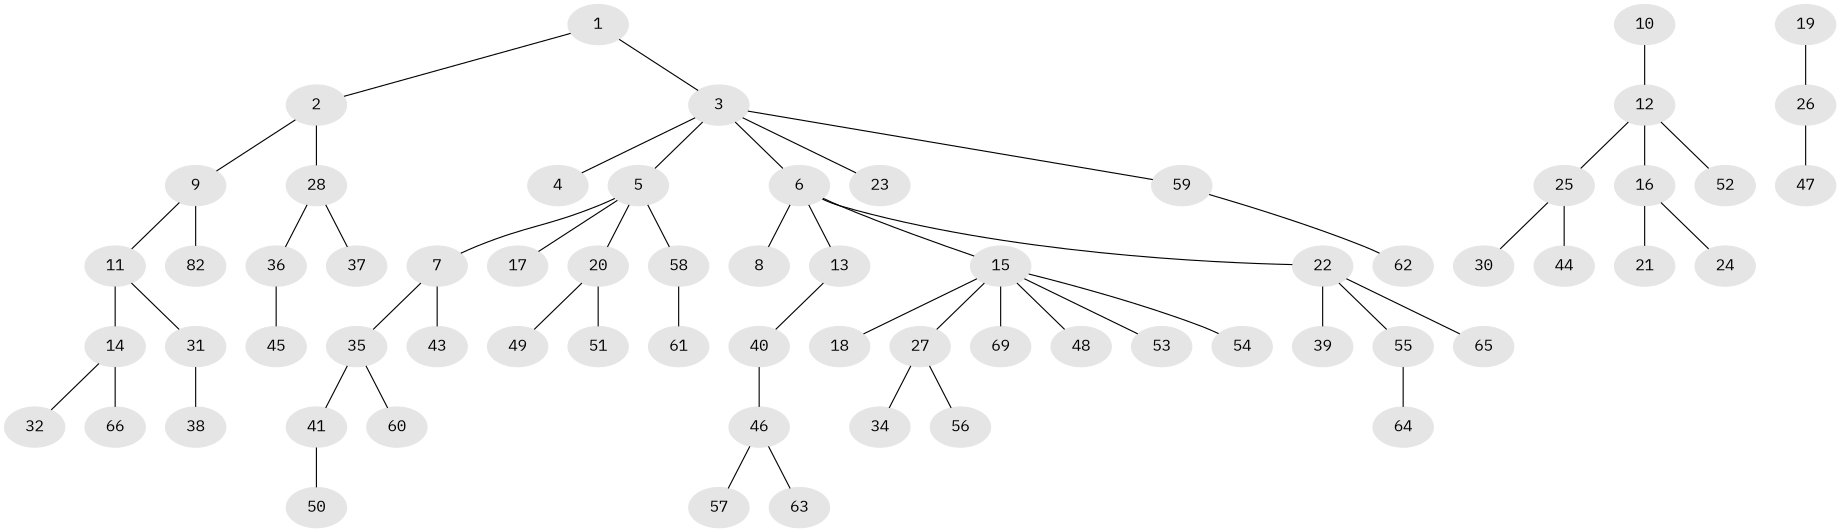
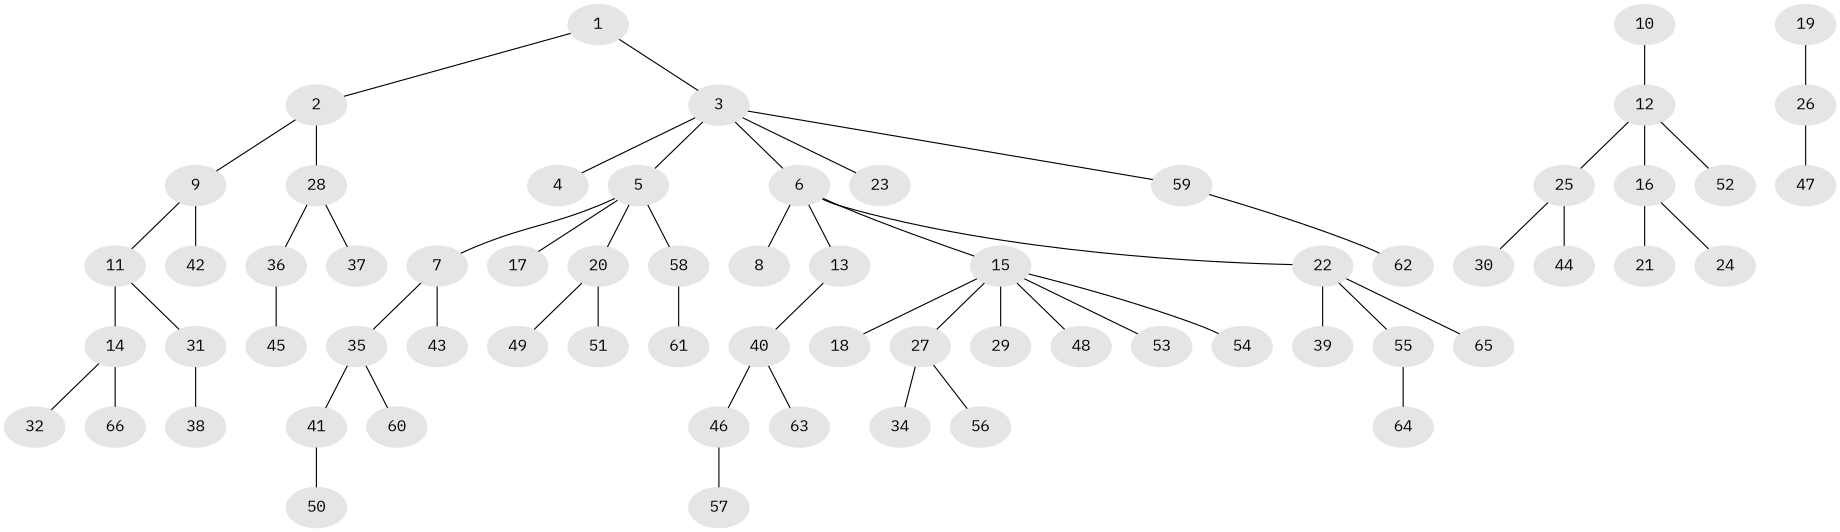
node "82": label "82" -> "42"
node "69": label "69" -> "29"
edge "46" -- "63": now "40" -- "63"
